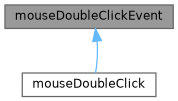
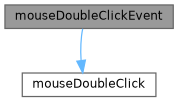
edge "mouseDoubleClick" -> "mouseDoubleClickEvent": reversed
